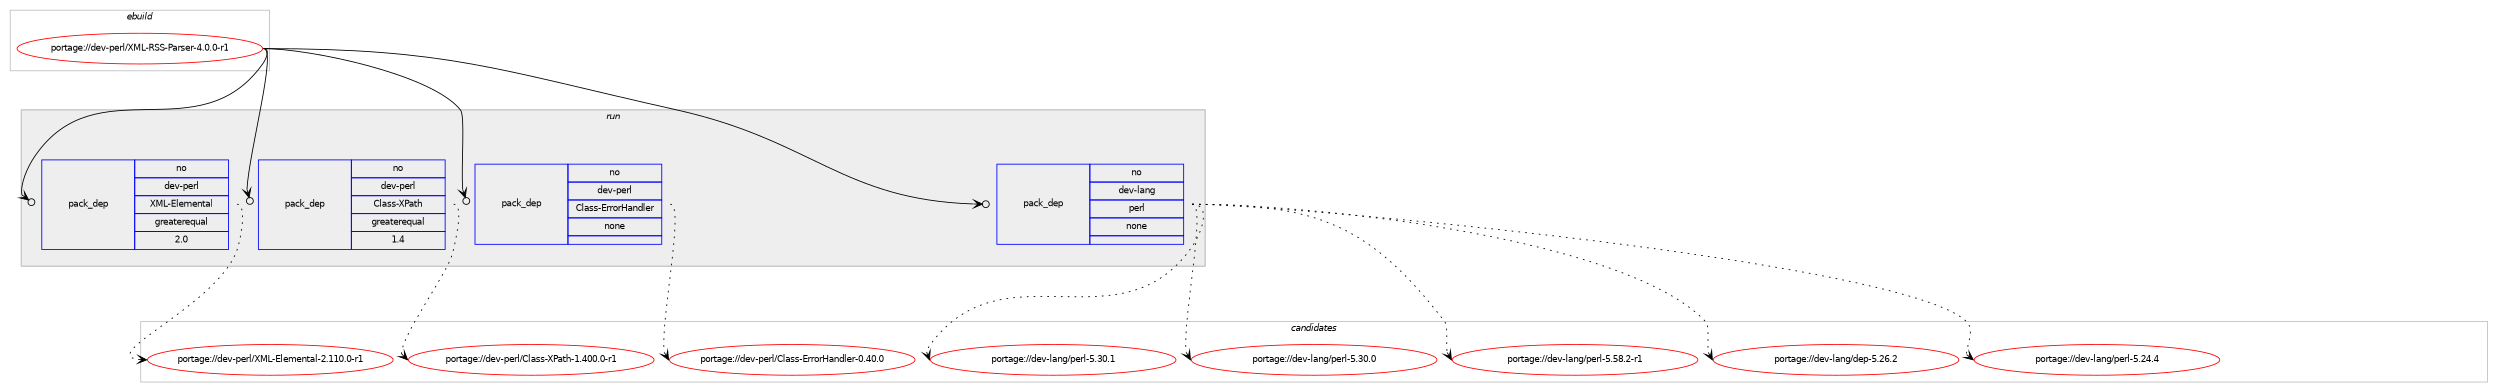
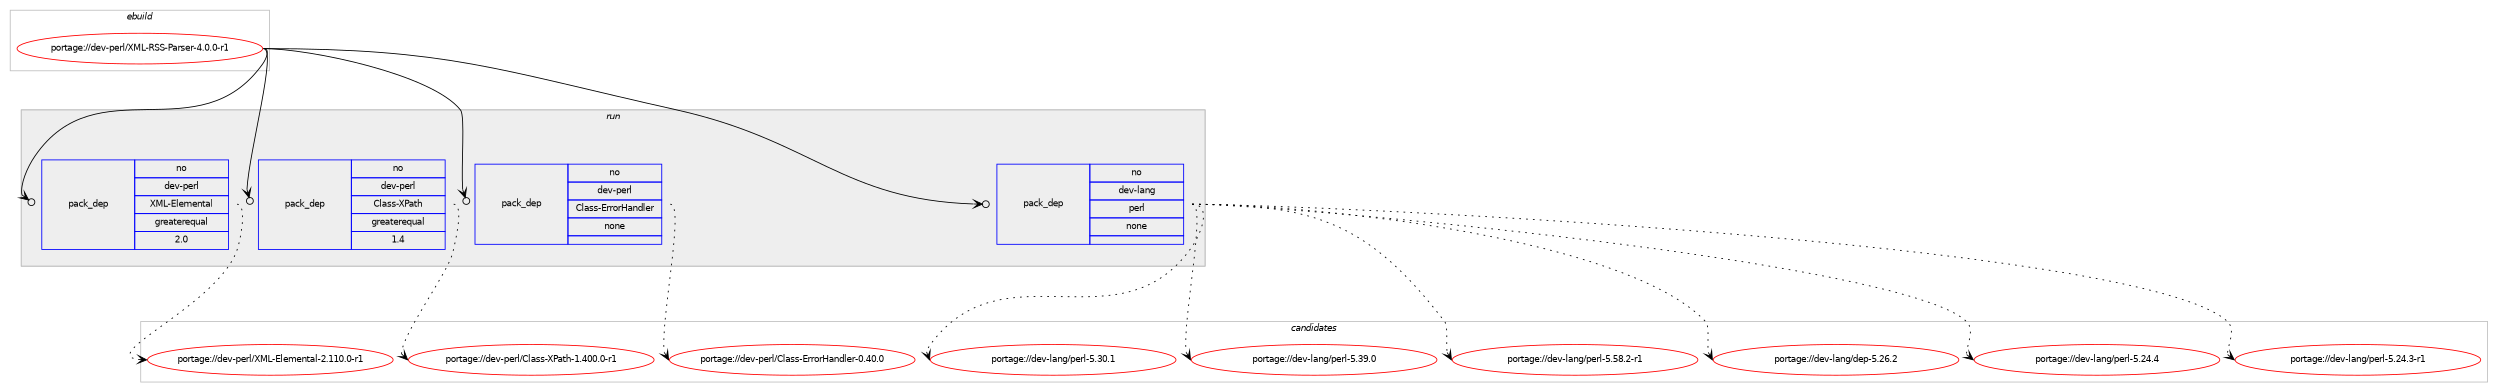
node "portage://dev-lang/perl-5.30.0": label "portage://dev-lang/perl-5.30.0" -> "portage://dev-lang/perl-5.39.0"
node "portage://dev-lang/perl-5.24.3-r1": added
